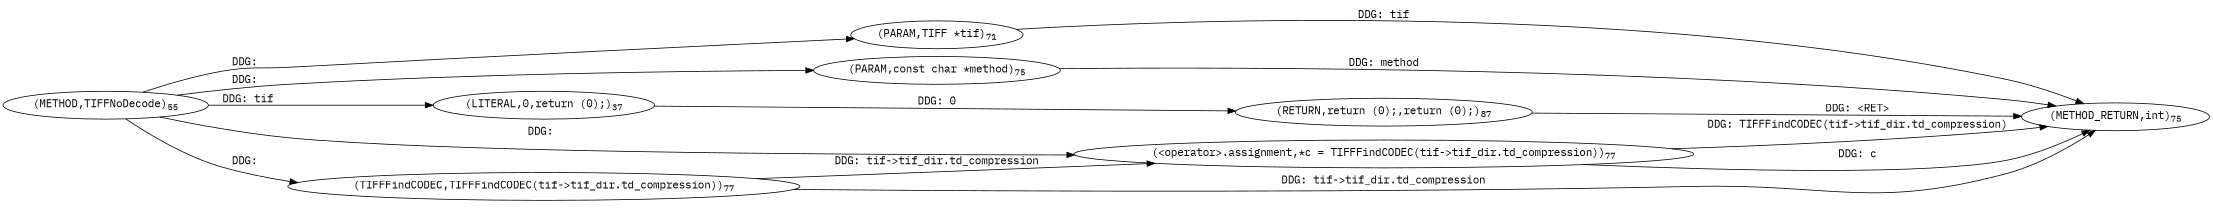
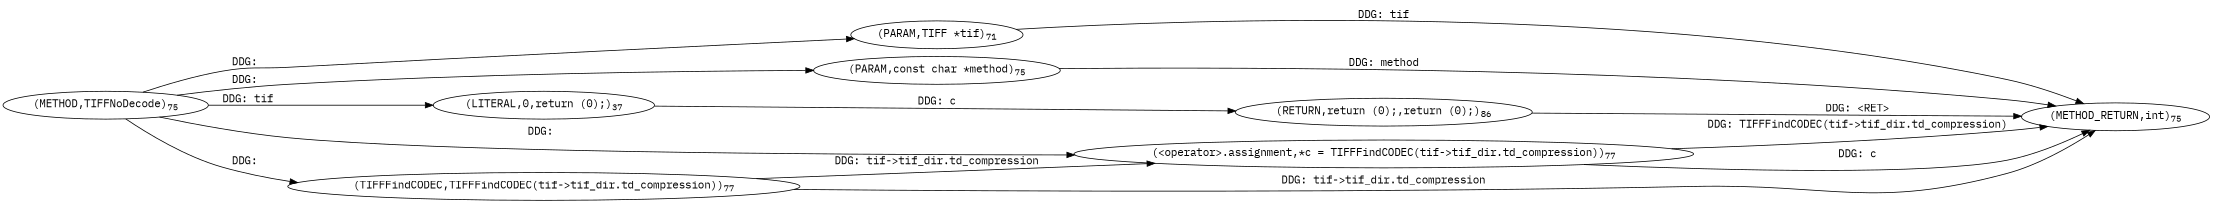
edge "(LITERAL,0,return (0);)" -> "(RETURN,return (0);,return (0);)": label "DDG: 0" -> "DDG: c"
node "(METHOD,TIFFNoDecode)": text "55" -> "75"
node "(RETURN,return (0);,return (0);)": text "87" -> "86"
